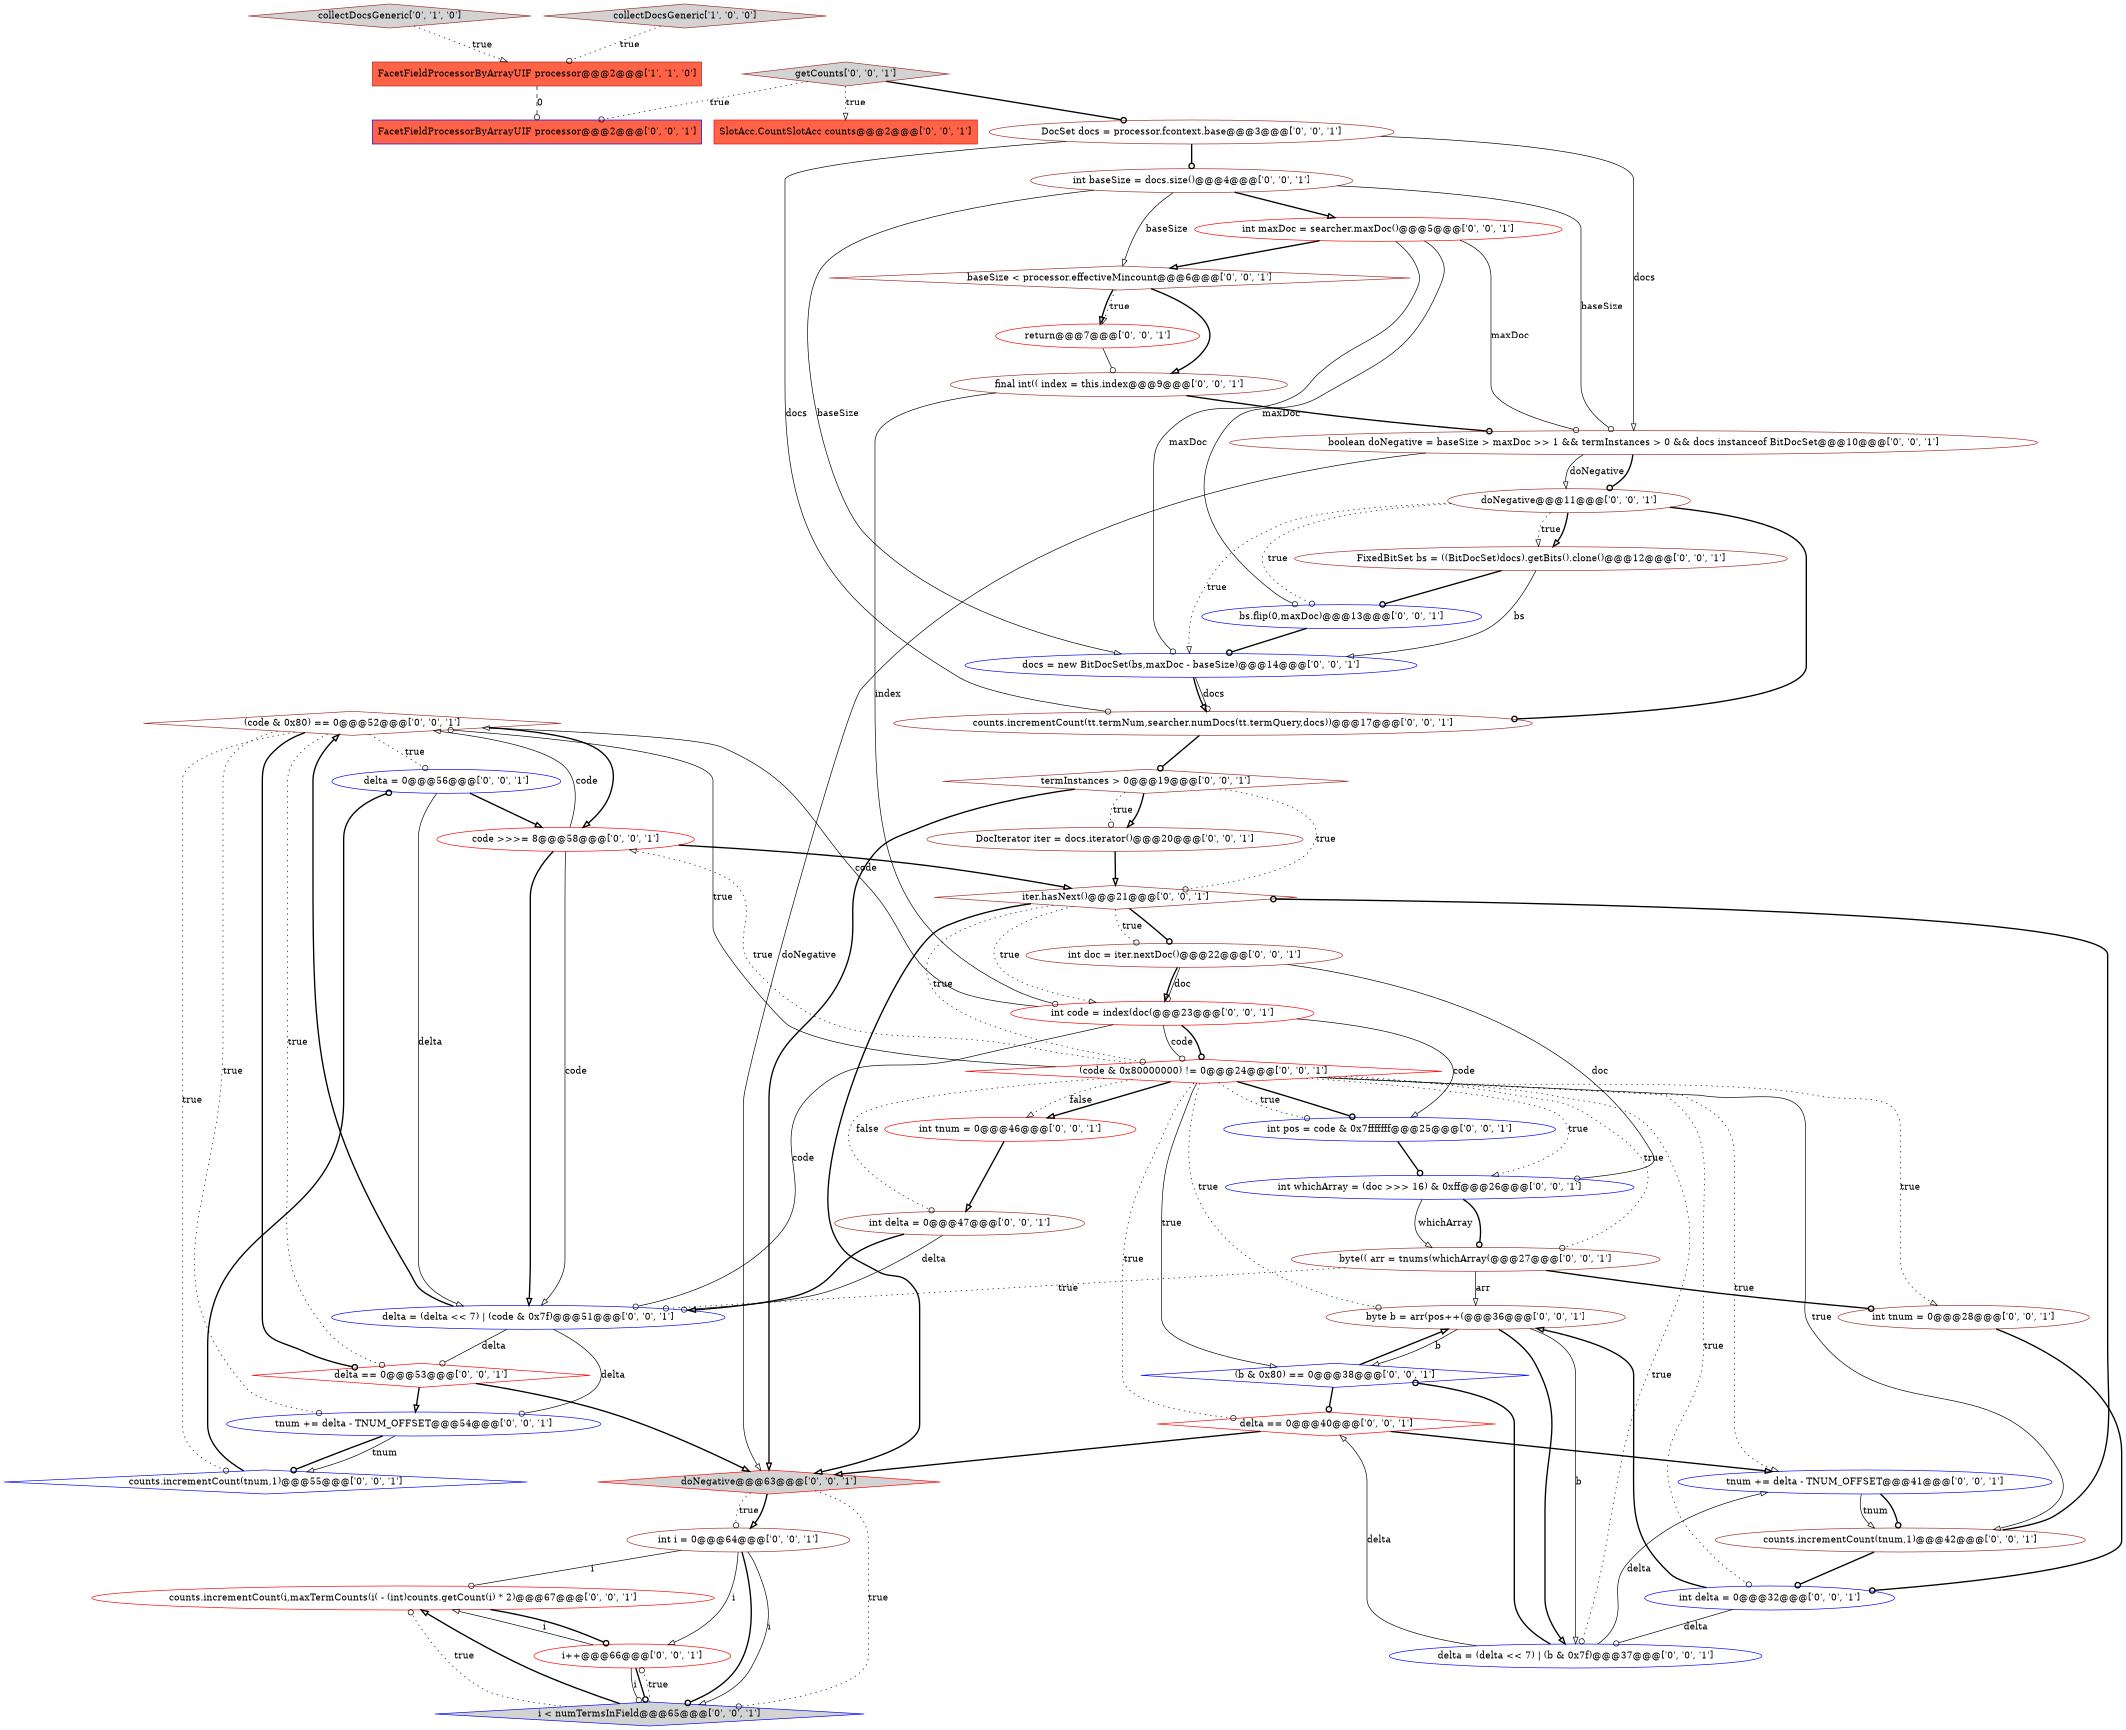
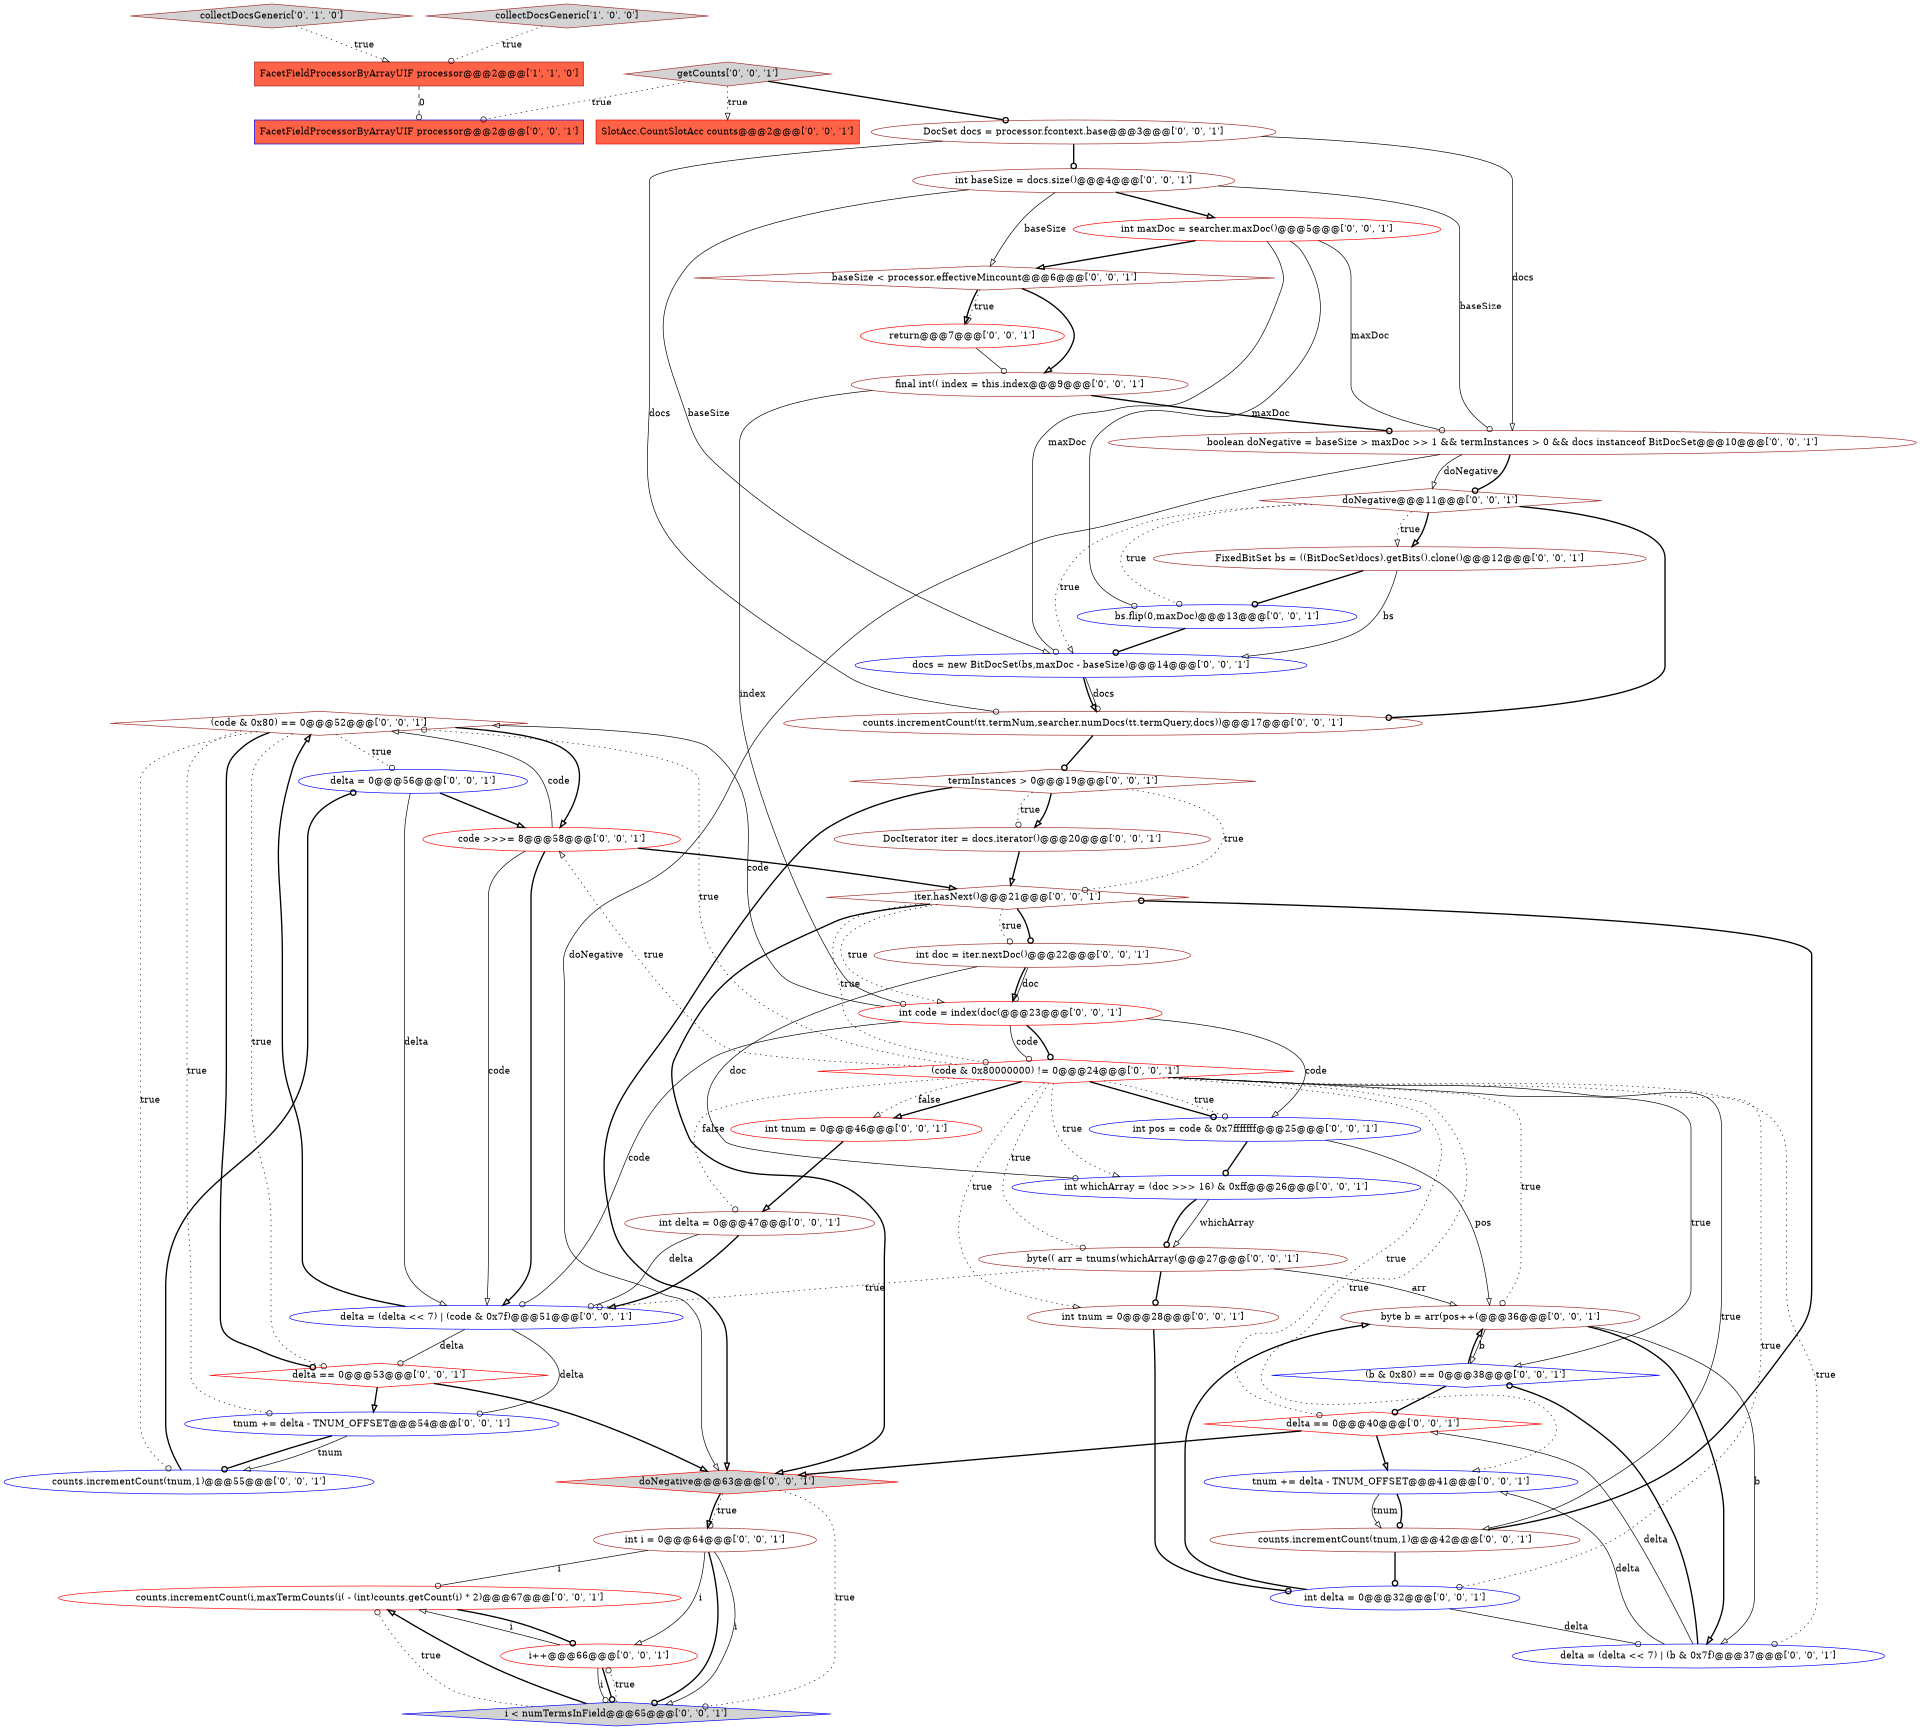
node "doNegative@@@11@@@['0', '0', '1']": shape ellipse -> diamond
edge "(code & 0x80000000) != 0@@@24@@@['0', '0', '1']" -> "(code & 0x80) == 0@@@52@@@['0', '0', '1']": style solid -> dotted
edge "int pos = code & 0x7fffffff@@@25@@@['0', '0', '1']" -> "byte b = arr(pos++(@@@36@@@['0', '0', '1']": added, label "pos"
node "counts.incrementCount(tnum,1)@@@55@@@['0', '0', '1']": shape diamond -> ellipse
